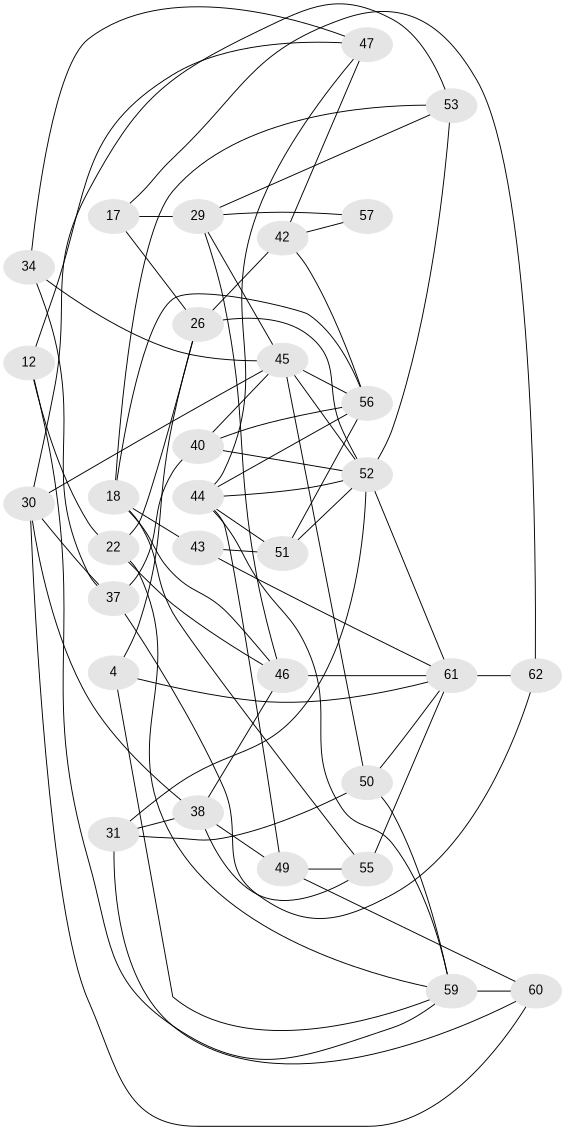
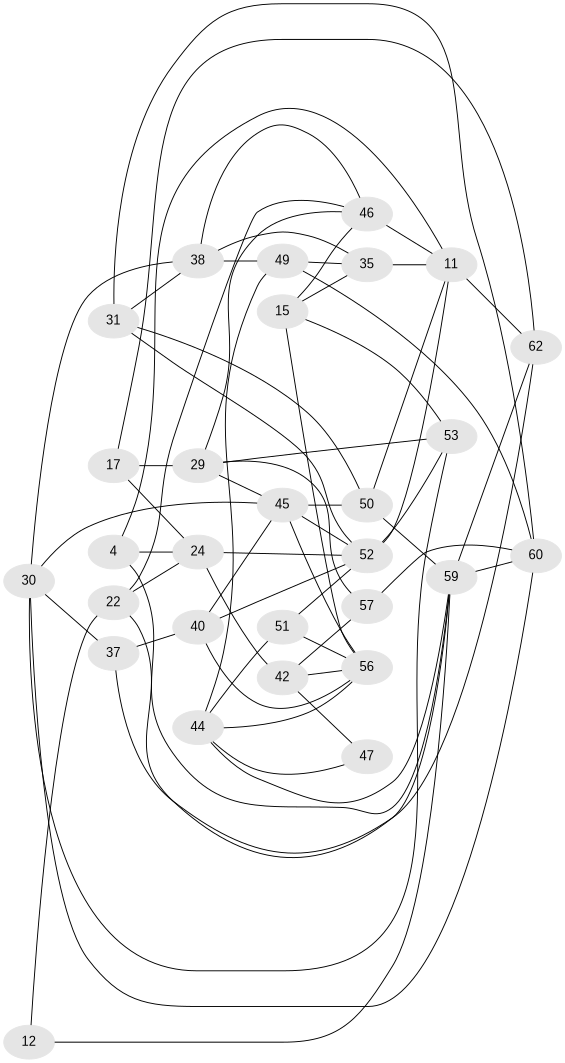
edge "47" -- "12": removed
node "34": removed
node "26": label "26" -> "24"
edge "62" -- "59": added
edge "52" -- "44": removed
node "18": label "18" -> "15"
node "43": removed
edge "60" -- "57": added
node "61": label "61" -> "11"
node "55": label "55" -> "35"
